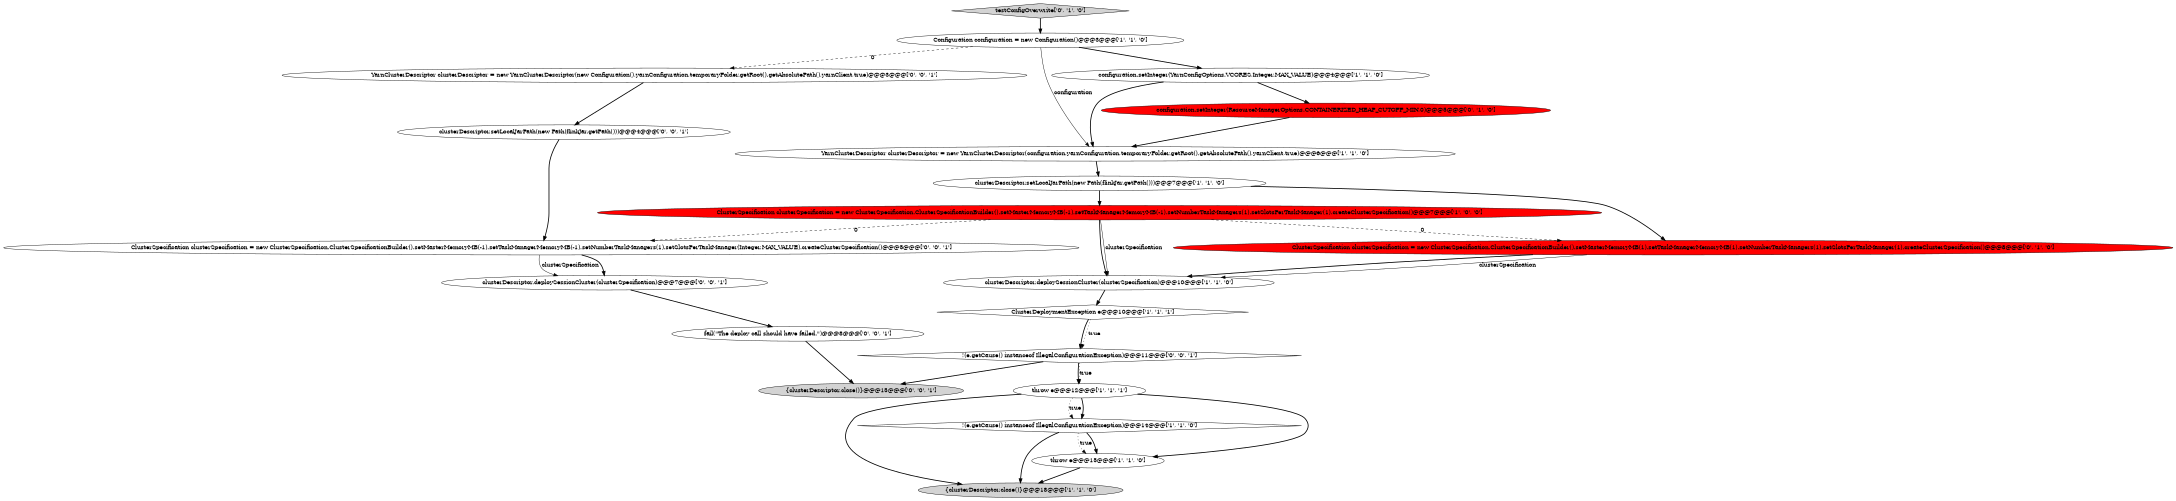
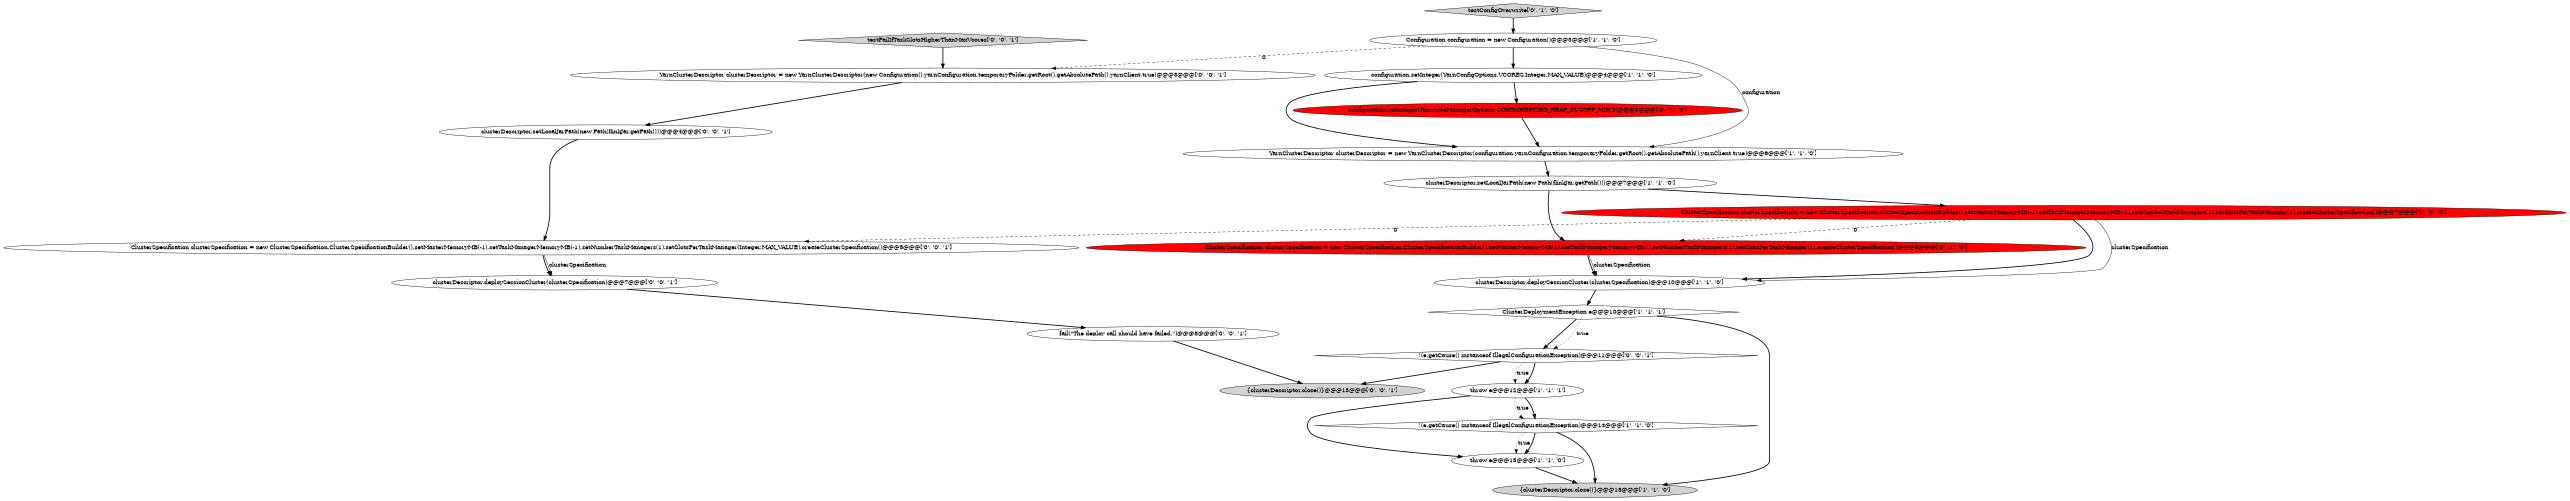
node "testFailIfTaskSlotsHigherThanMaxVcores['0', '0', '1']": added
edge "throw e@@@12@@@['1', '1', '1']" -> "{clusterDescriptor.close()}@@@18@@@['1', '1', '0']": now "ClusterDeploymentException e@@@10@@@['1', '1', '1']" -> "{clusterDescriptor.close()}@@@18@@@['1', '1', '0']"
